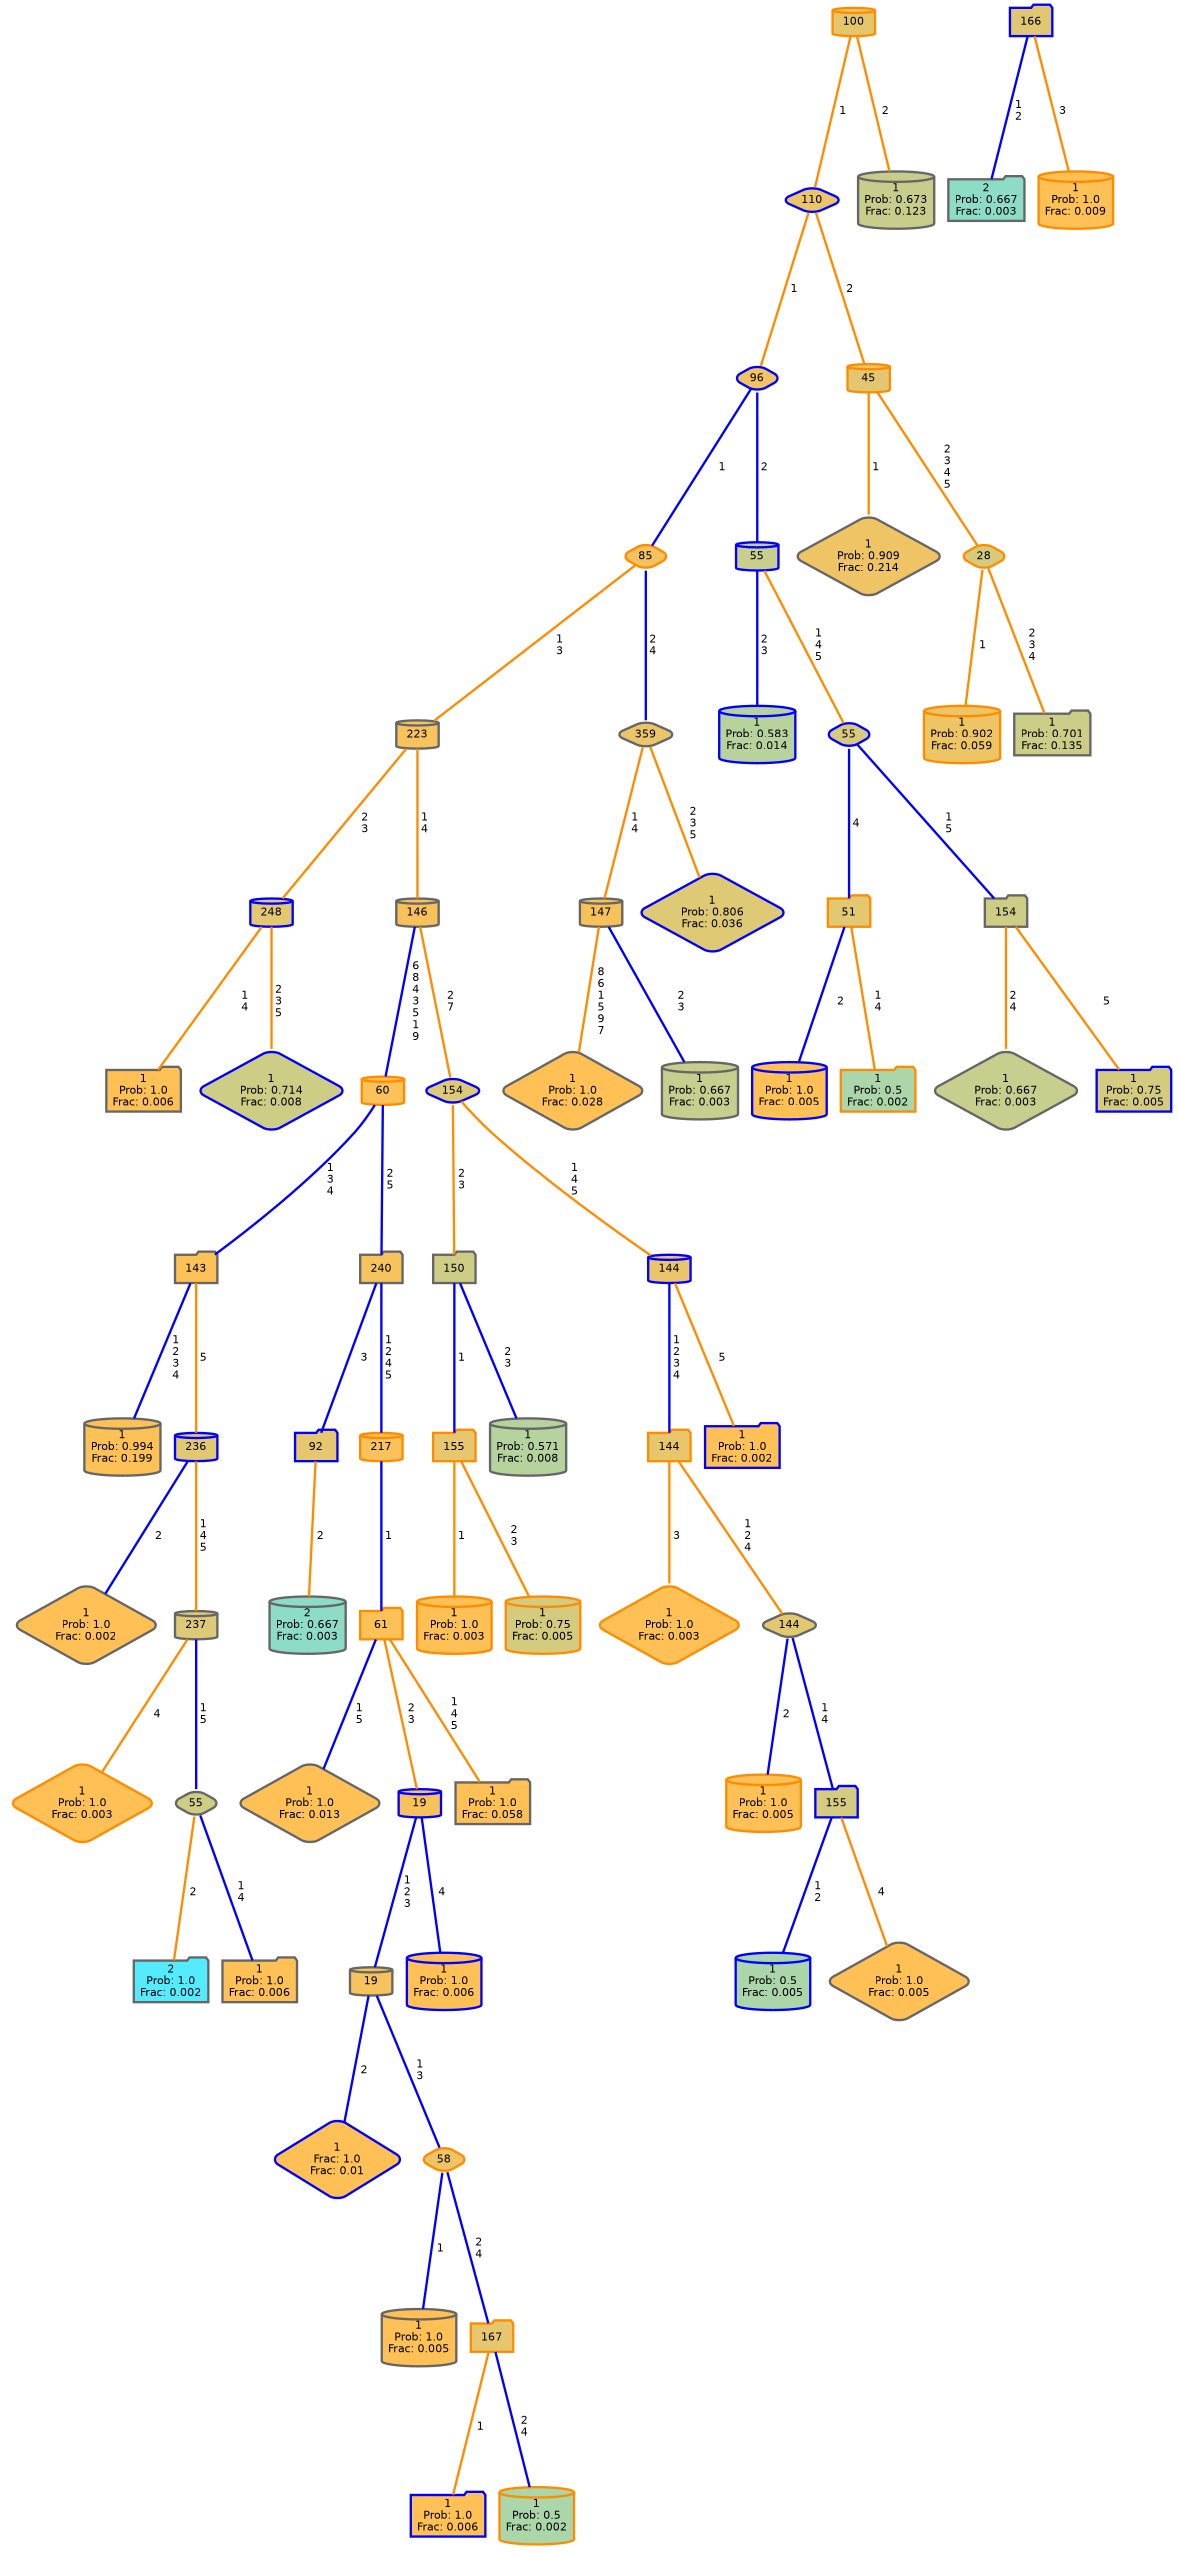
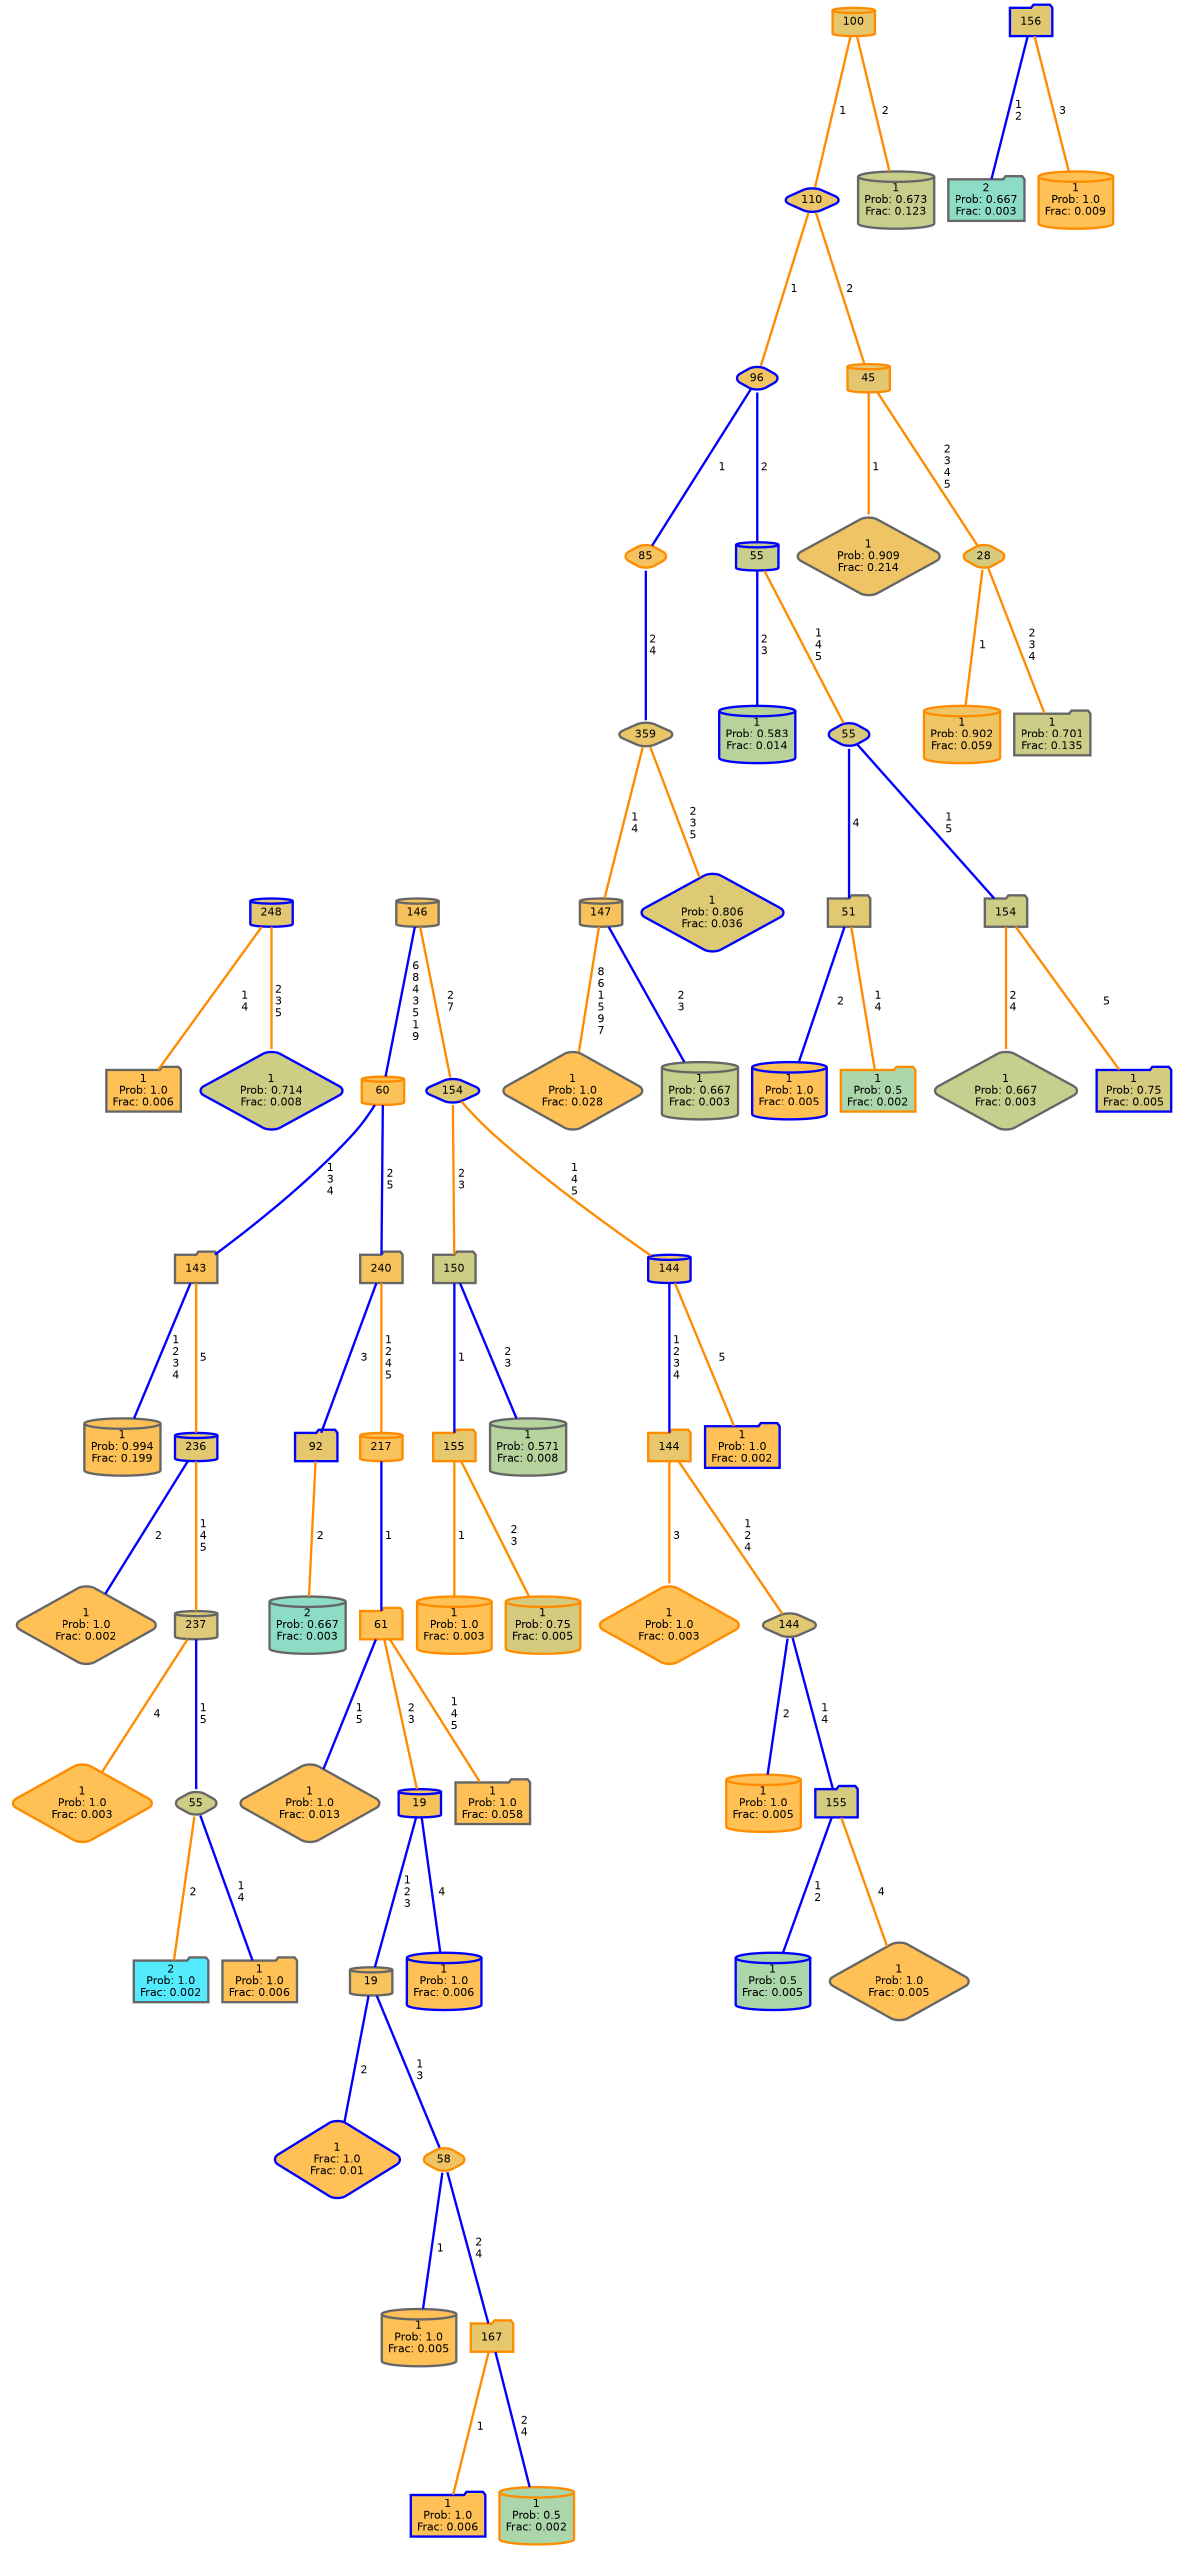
node "166": label "166" -> "156"
node "223": removed
node "51": color darkorange -> gray40
edge "240" -- "217": color blue -> darkorange
